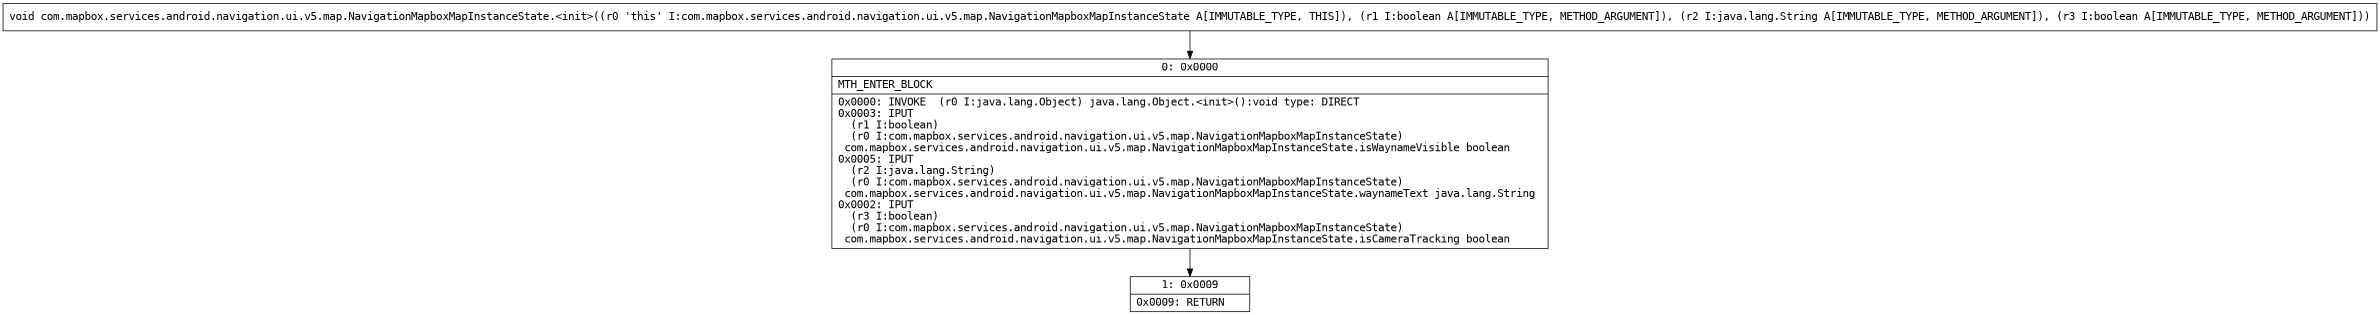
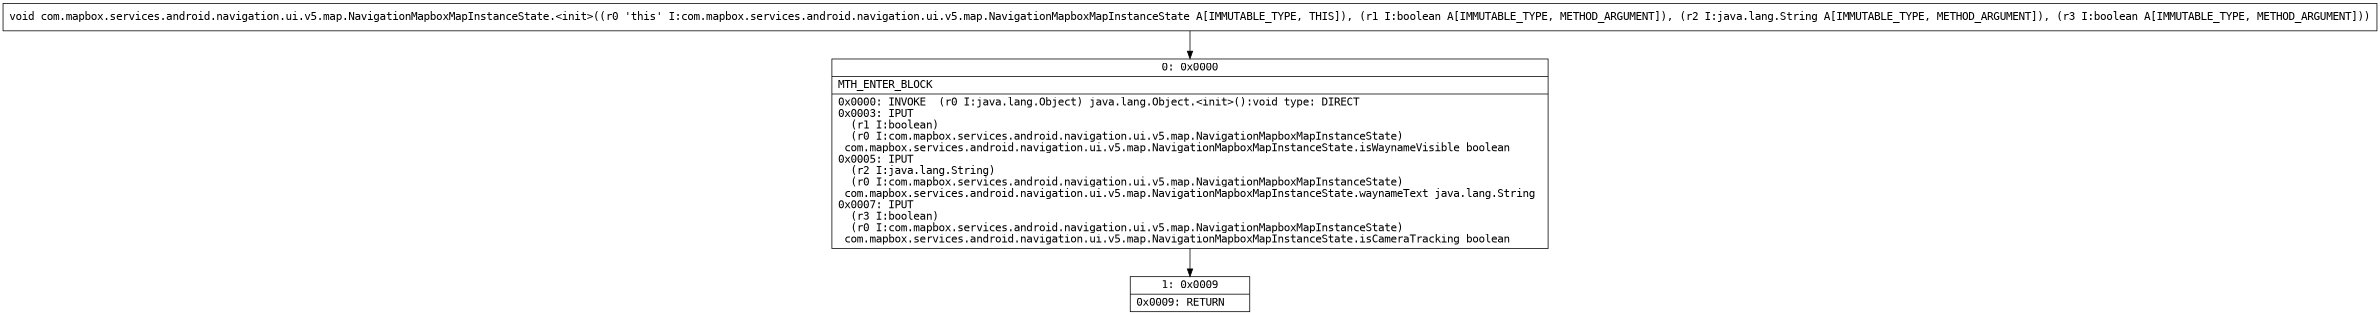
node "0: 0x0000": text "0x0002: IPUT" -> "0x0007: IPUT"
